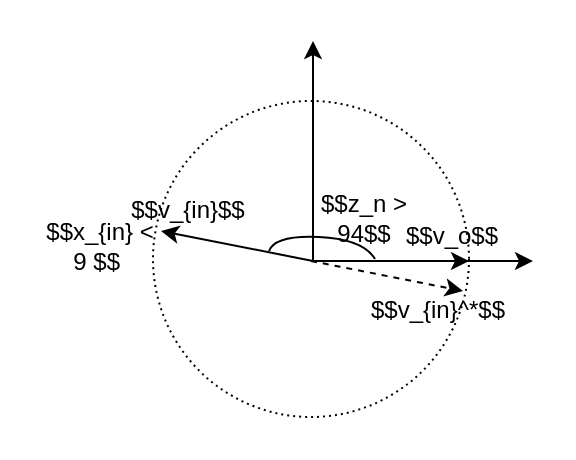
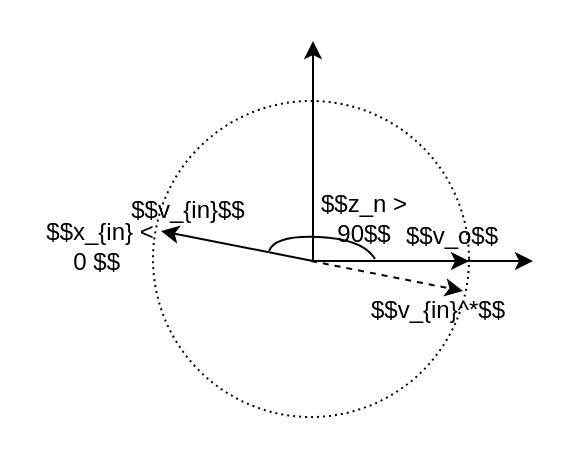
node "$$z_n > 94$$": label "$$z_n > 94$$" -> "$$z_n > 90$$"
node "$$x_{in} < 9 $$": label "$$x_{in} < 9 $$" -> "$$x_{in} < 0 $$"
